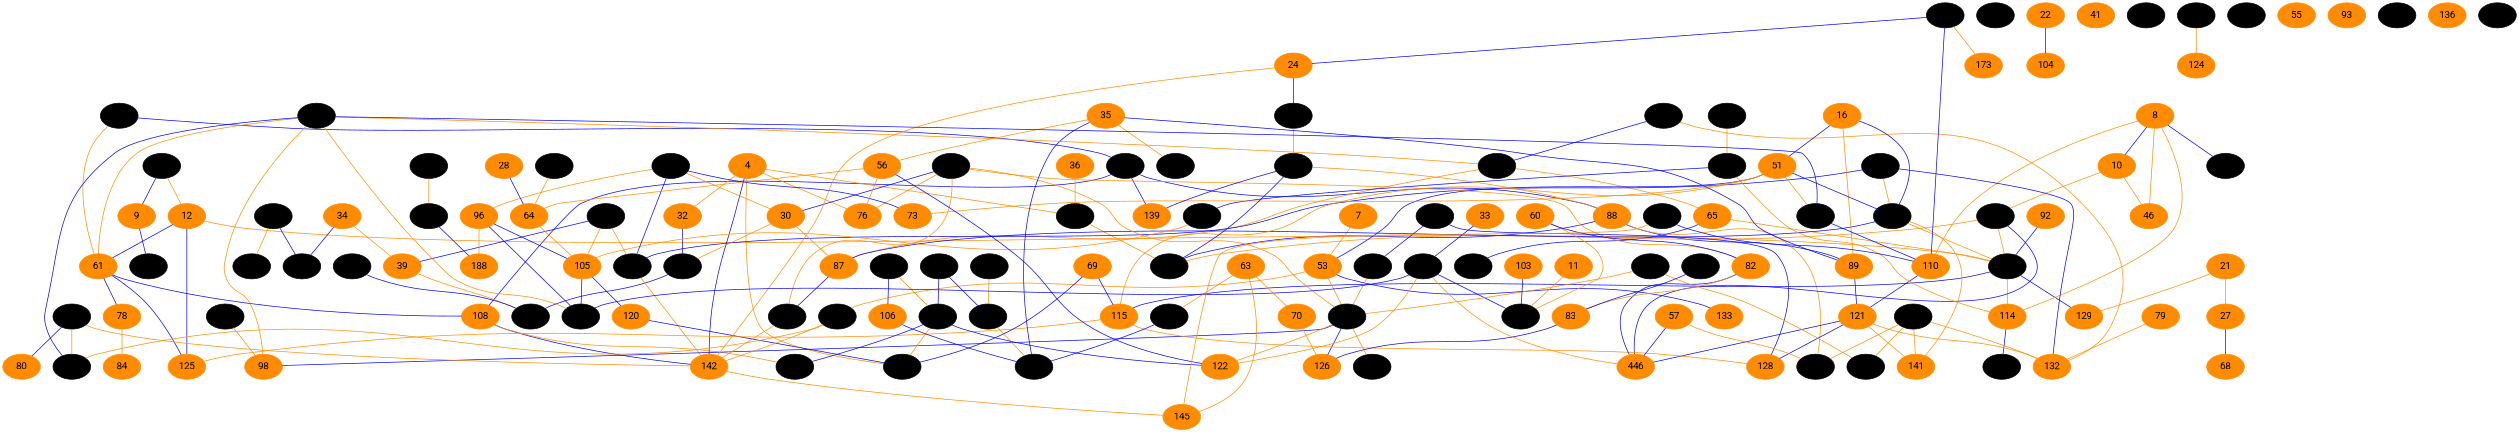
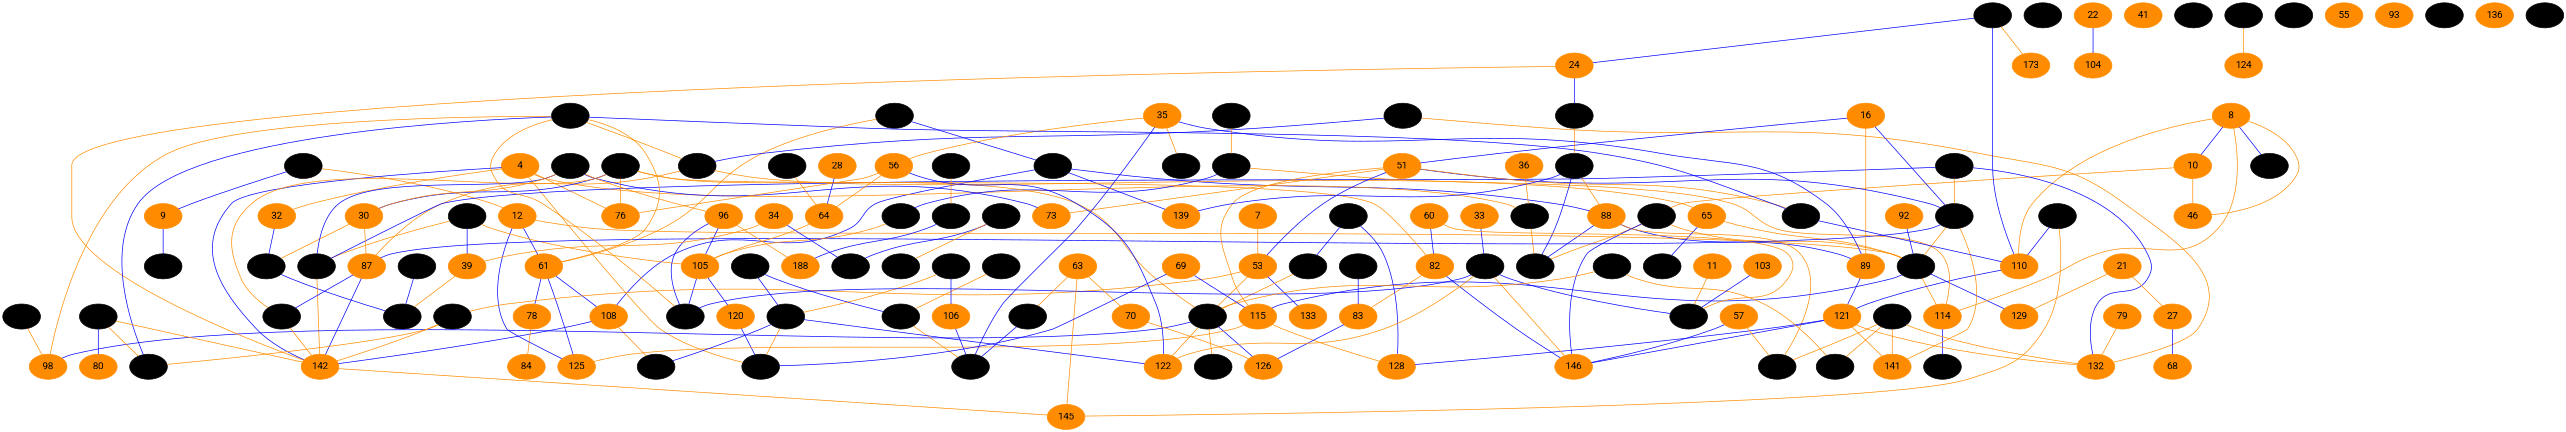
edge "87" -- "142": added
node "446": label "446" -> "146"
